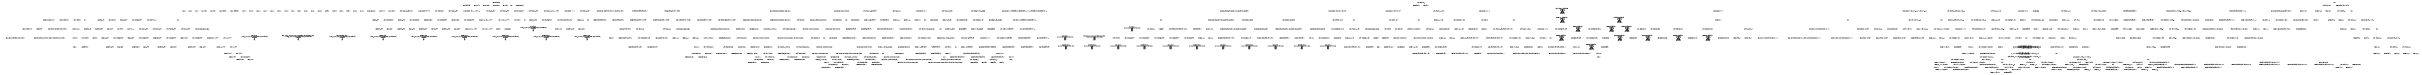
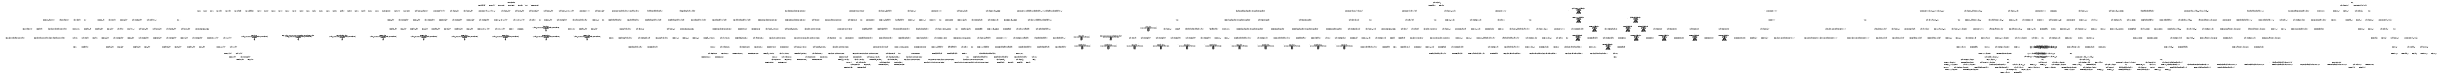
node "(IDENTIFIER,pa,pa = (u8 *)(elems.wps_ie - 2))": added
